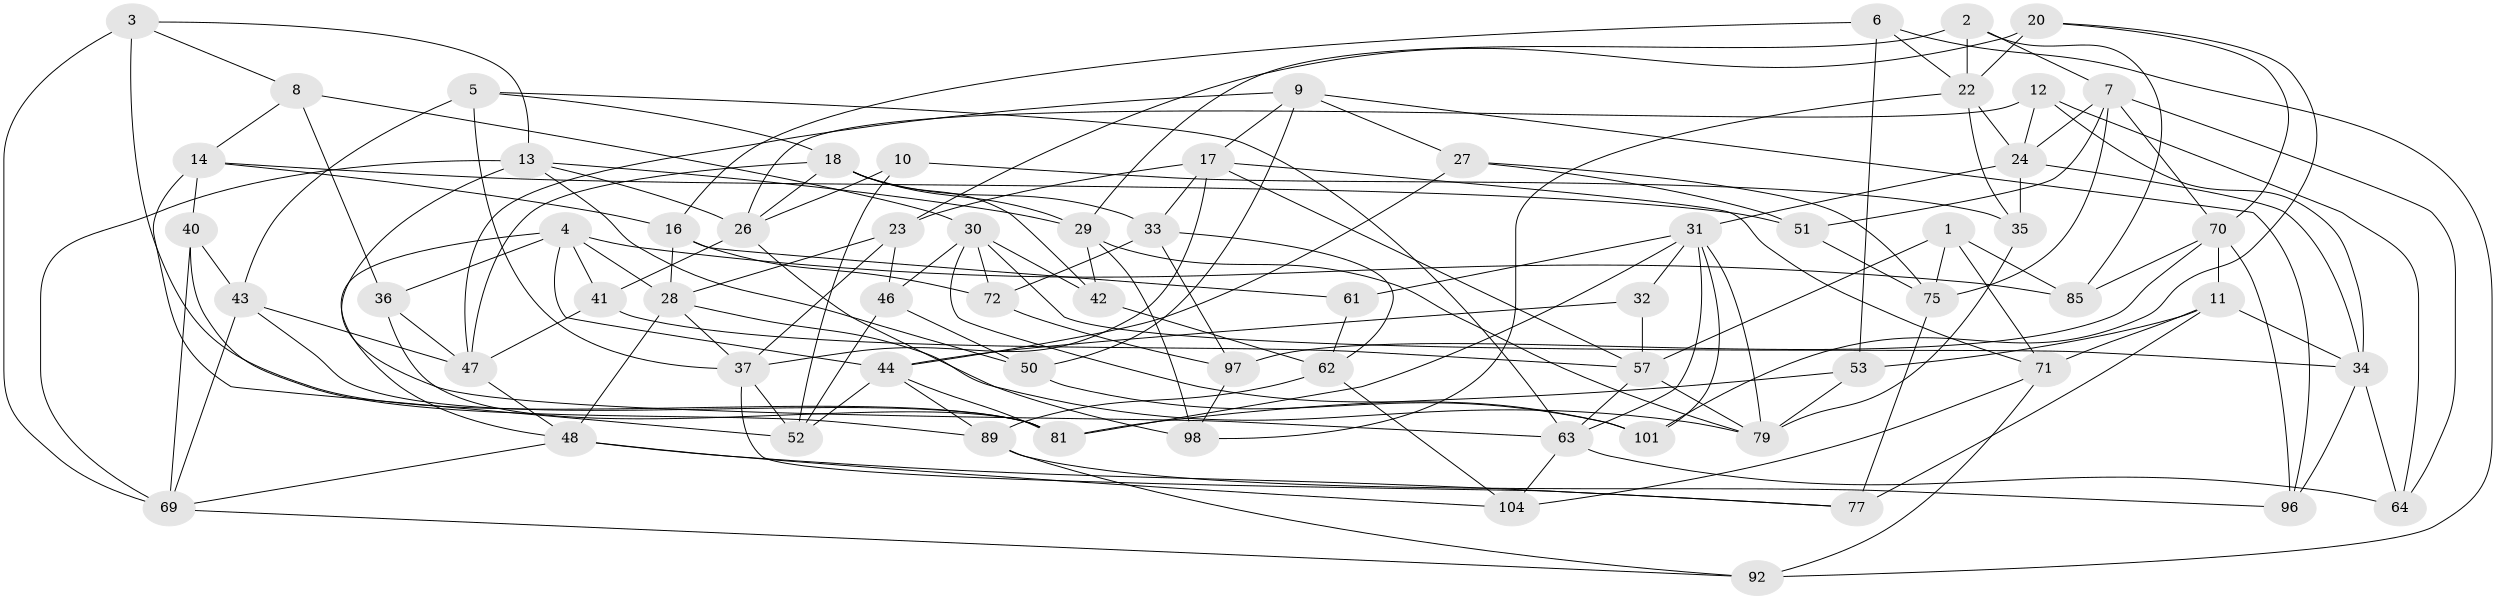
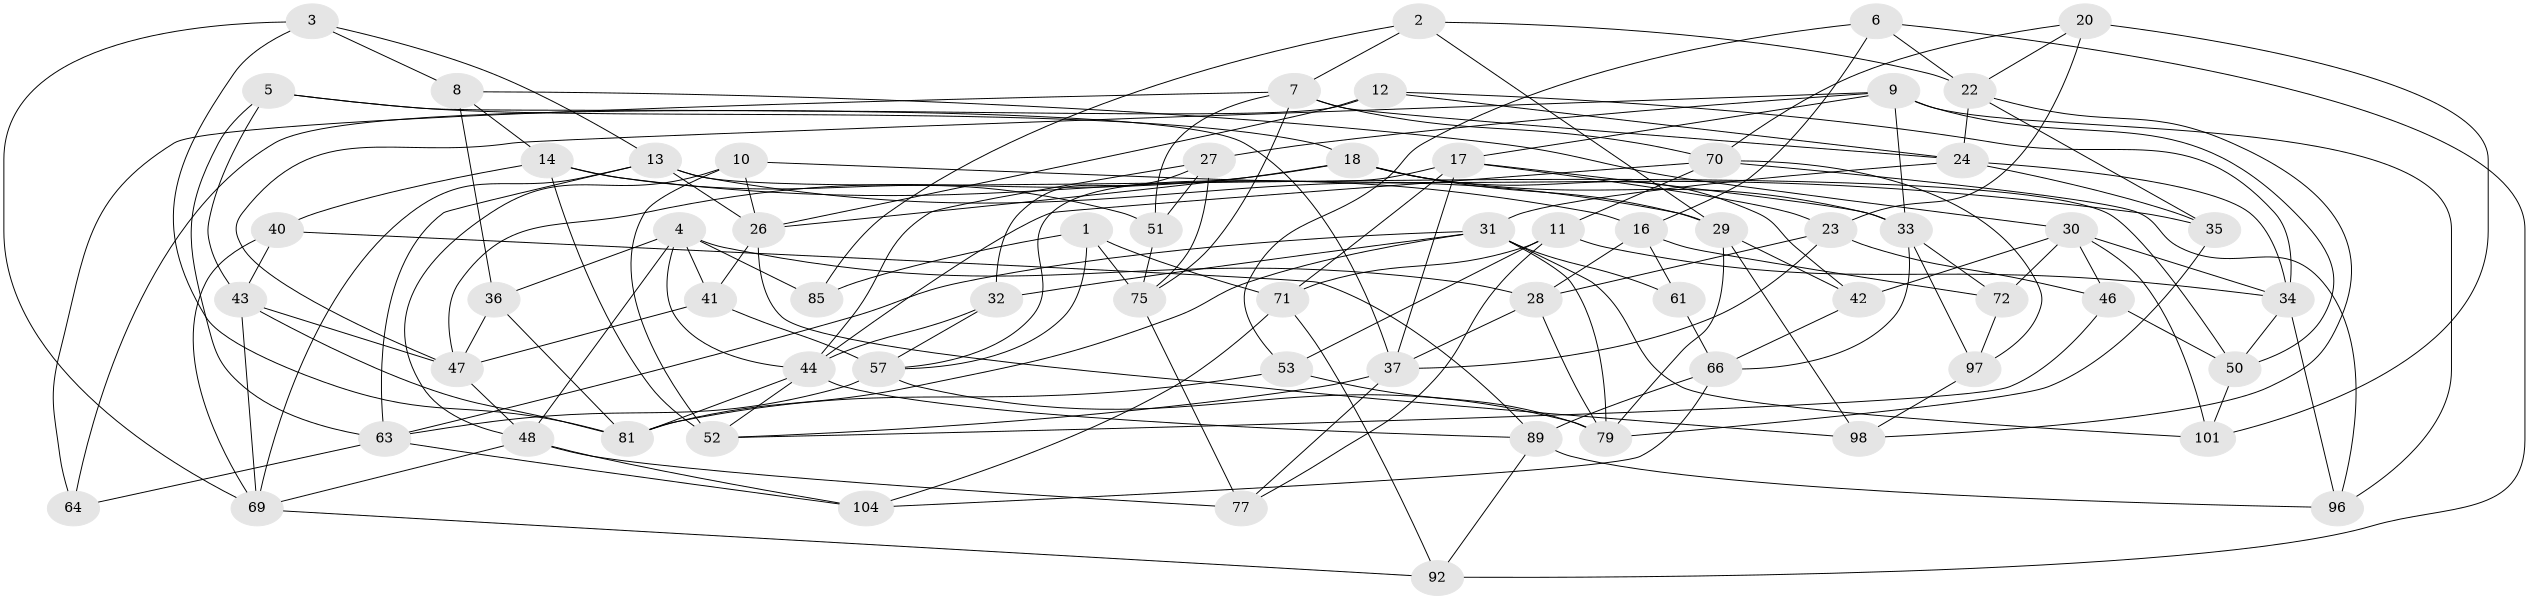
edge "9" -- "33": added
edge "27" -- "32": added
edge "70" -- "85": now "70" -- "44"
edge "28" -- "48": now "10" -- "48"
node "62": label "62" -> "66"
edge "34" -- "64": now "34" -- "50"
